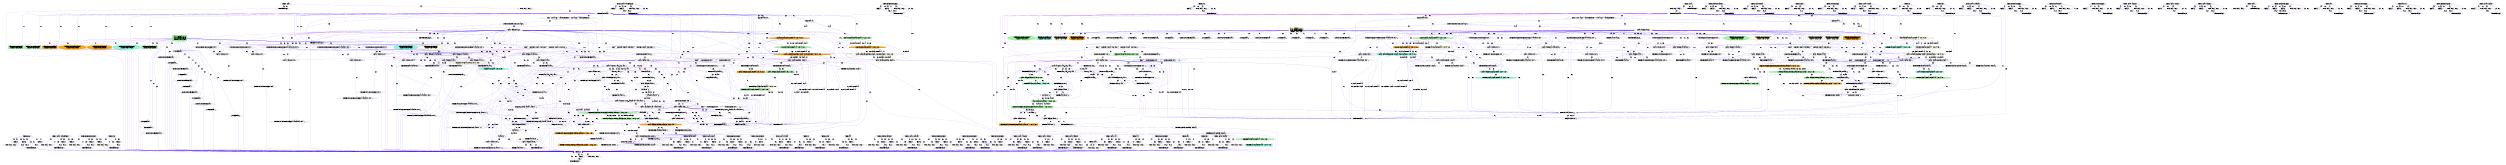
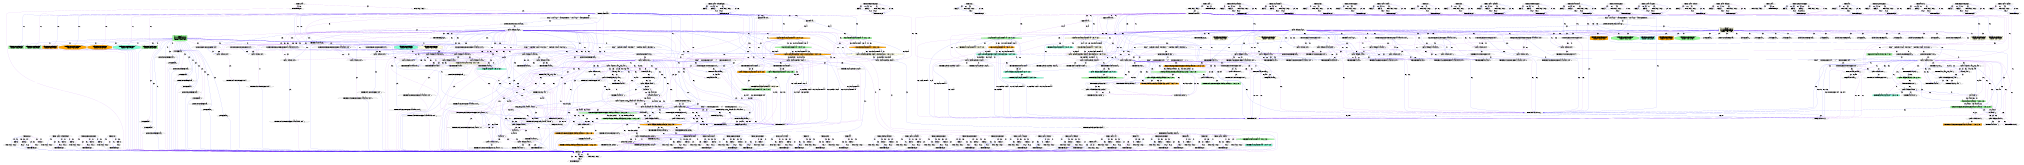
edge "(<operator>.fieldAccess,value.c_str)" -> "(FIELD_IDENTIFIER,c_str,c_str)": now "(<operator>.fieldAccess,value.c_str)" -> "<(IDENTIFIER,base,base::strdup(value.c_str()))<SUB>25</SUB>>"
